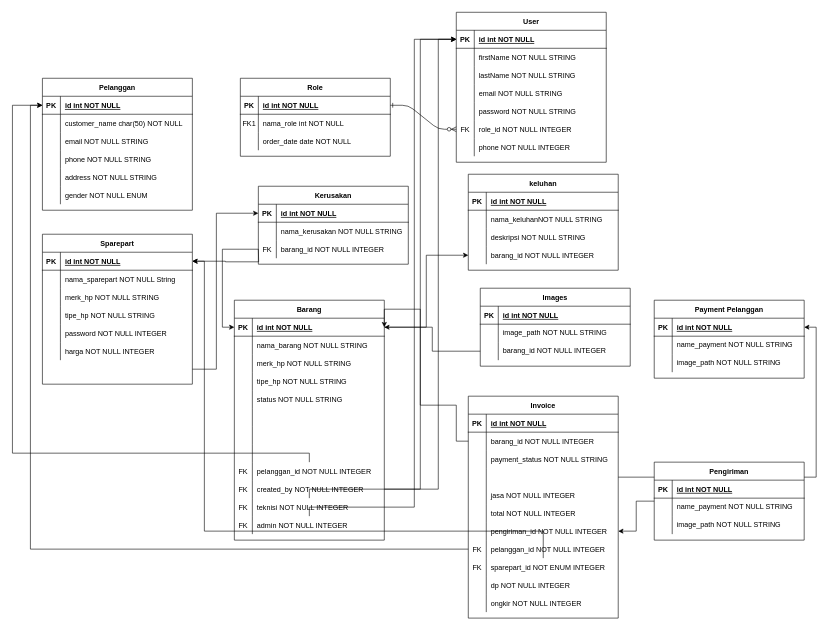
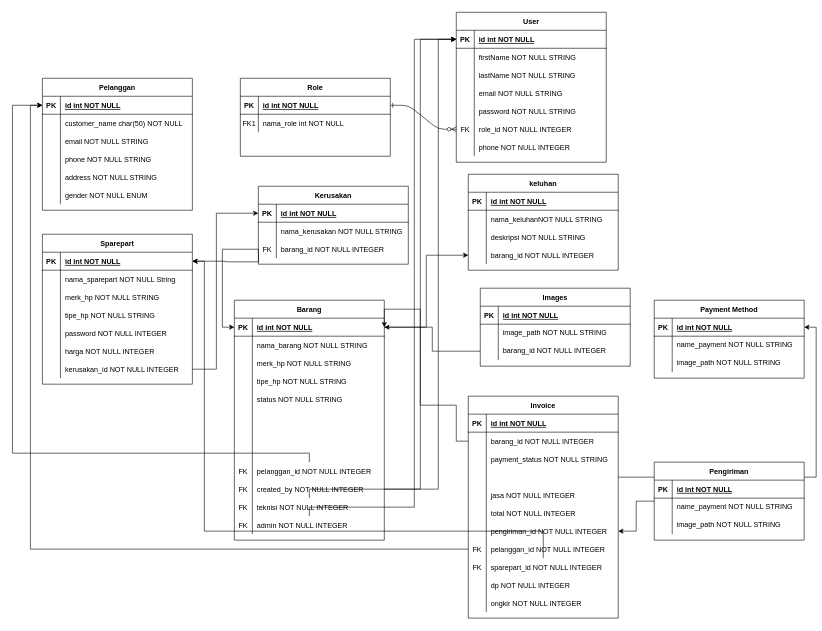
node "order_date date NOT NULL": removed
node "Payment Pelanggan": label "Payment Pelanggan" -> "Payment Method"
node "kerusakan_id NOT NULL INTEGER": added
node "sparepart_id NOT ENUM INTEGER": label "sparepart_id NOT ENUM INTEGER" -> "sparepart_id NOT NULL INTEGER"
